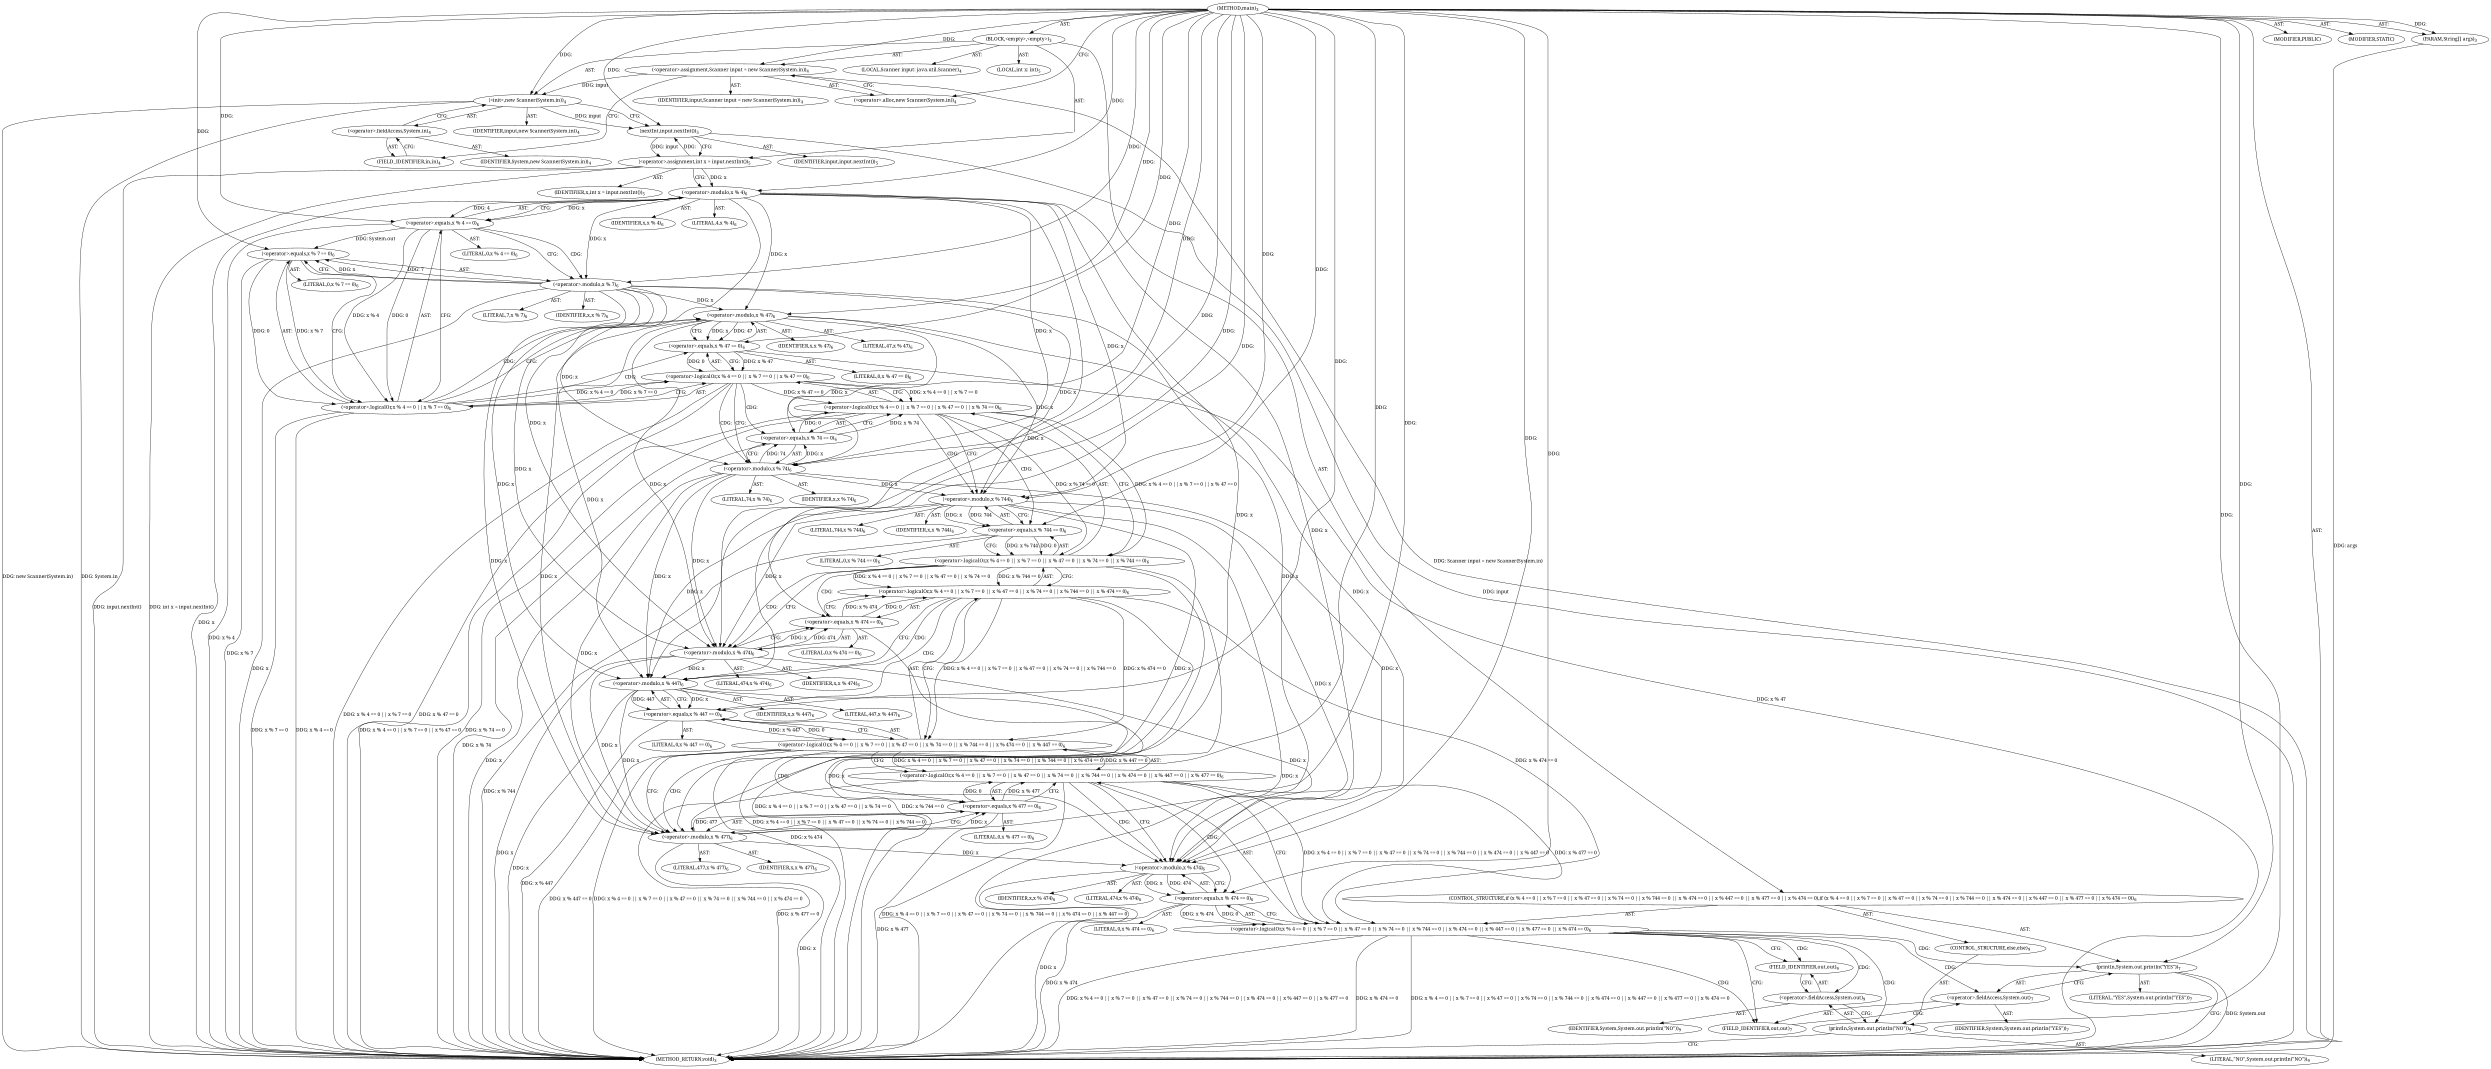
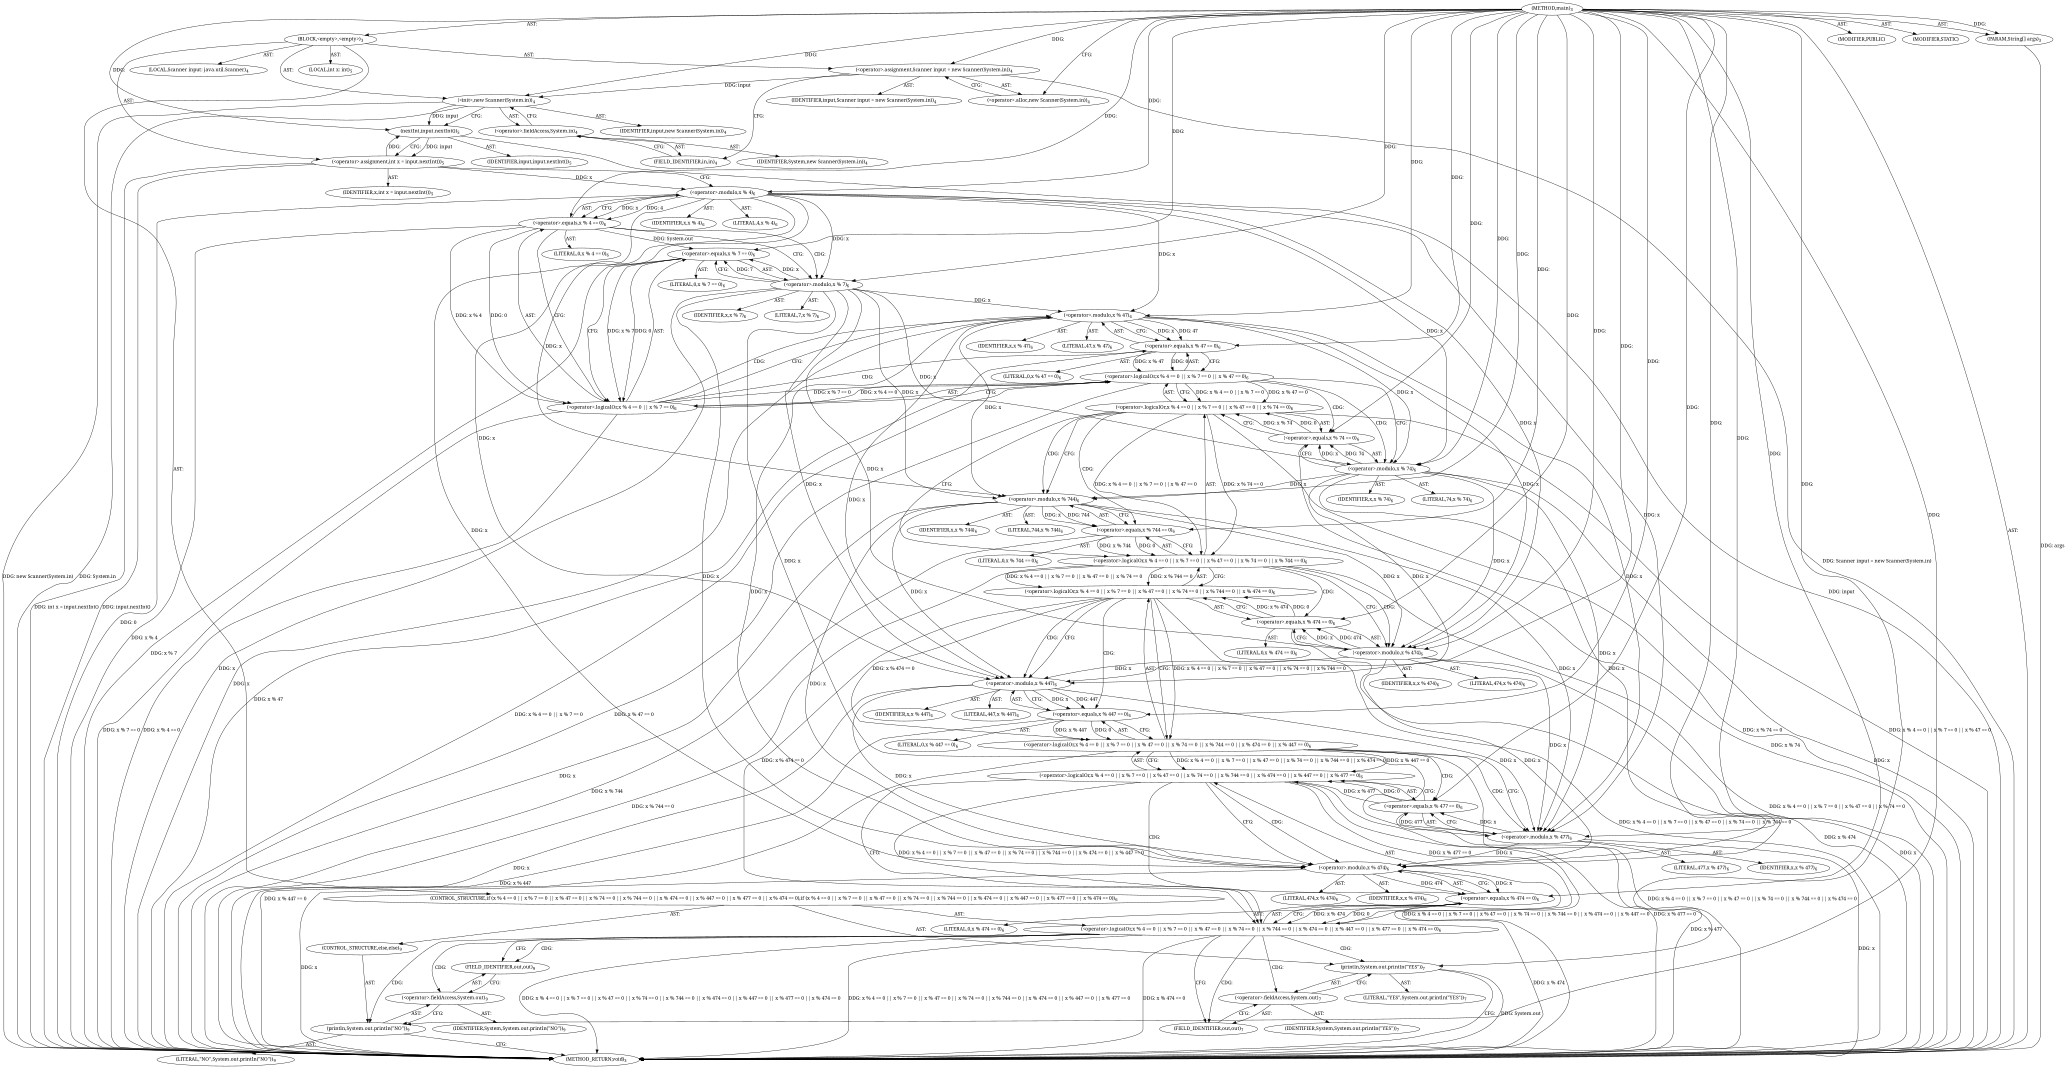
edge "(<operator>.modulo,x % 4)" -> "(METHOD_RETURN,void)": label "DDG: x" -> "DDG: 0"
edge "(<operator>.modulo,x % 47)" -> "(METHOD_RETURN,void)": added, label "DDG: x"
node "(LITERAL,0,x % 477 == 0)": removed
